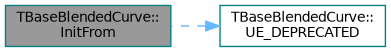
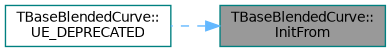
edge "TBaseBlendedCurve:: InitFrom" -> "TBaseBlendedCurve:: UE_DEPRECATED": reversed
